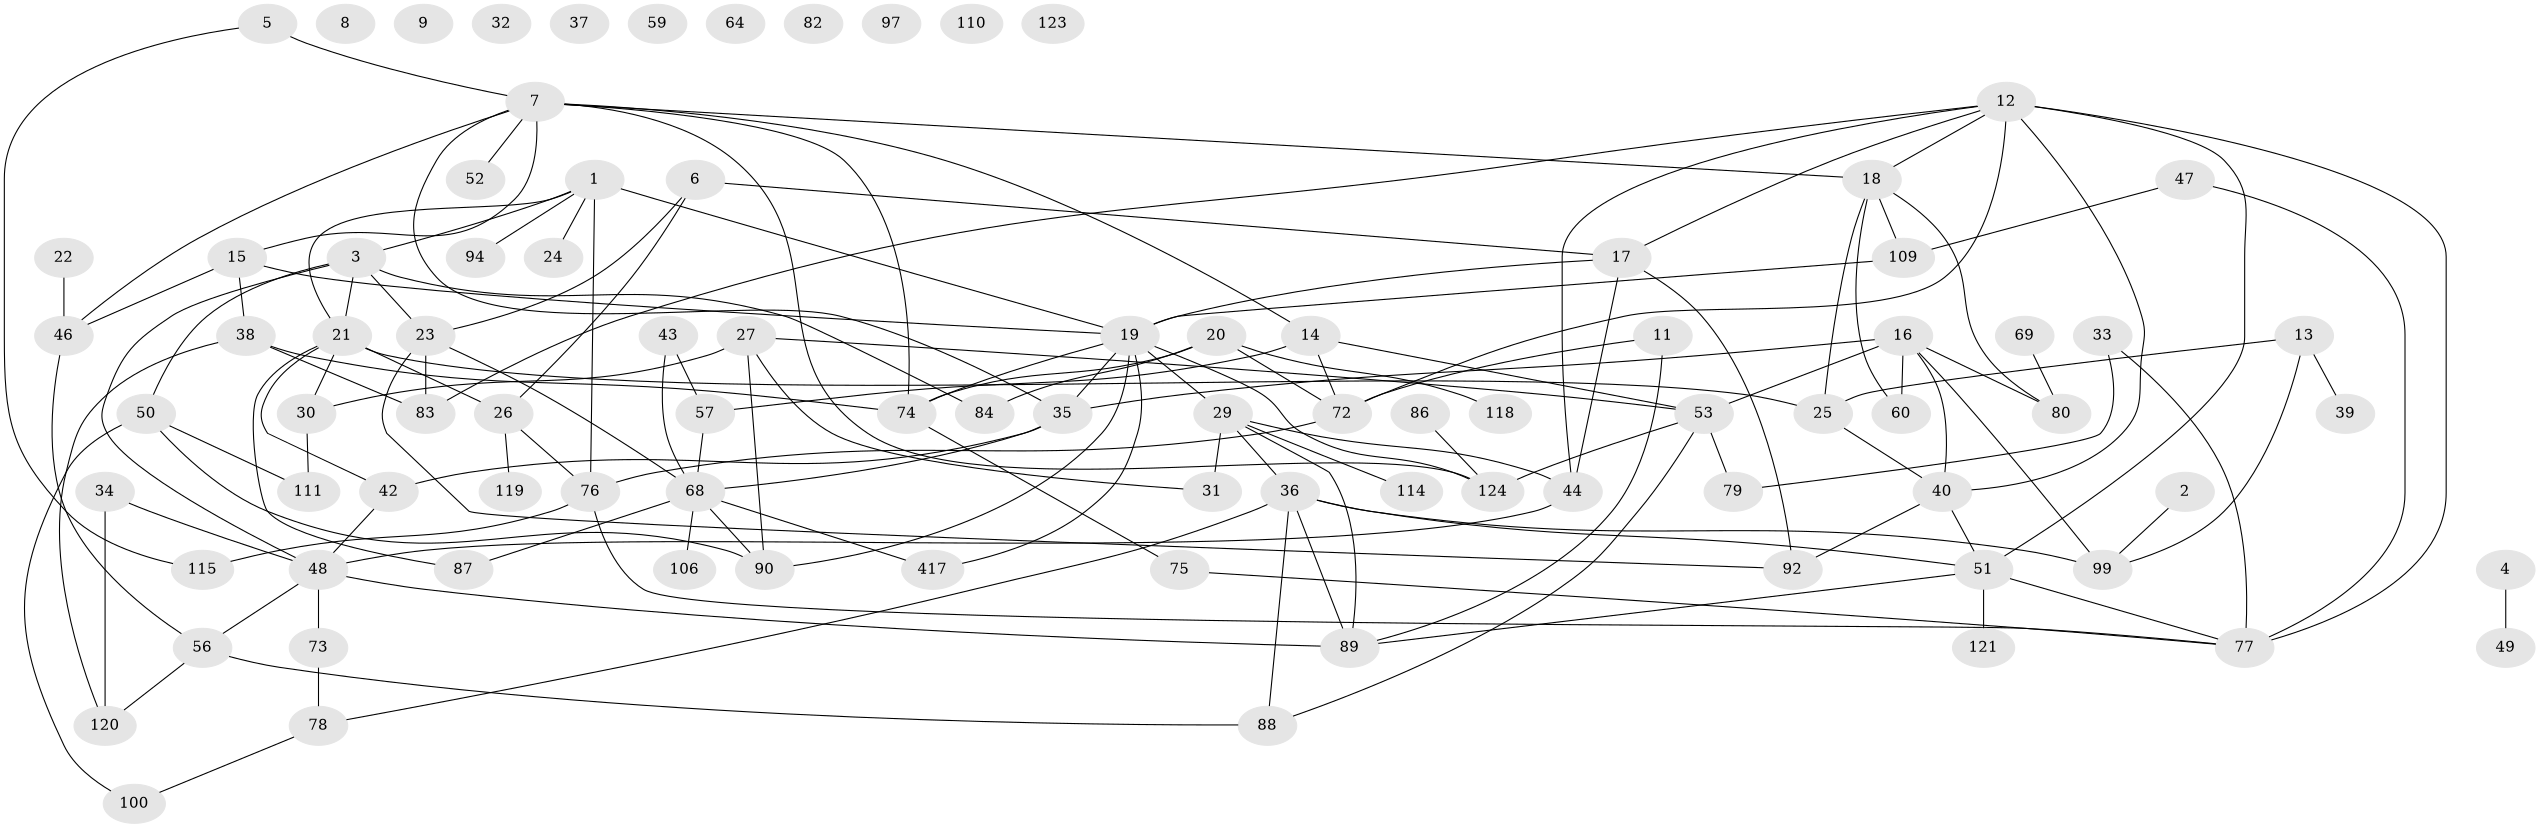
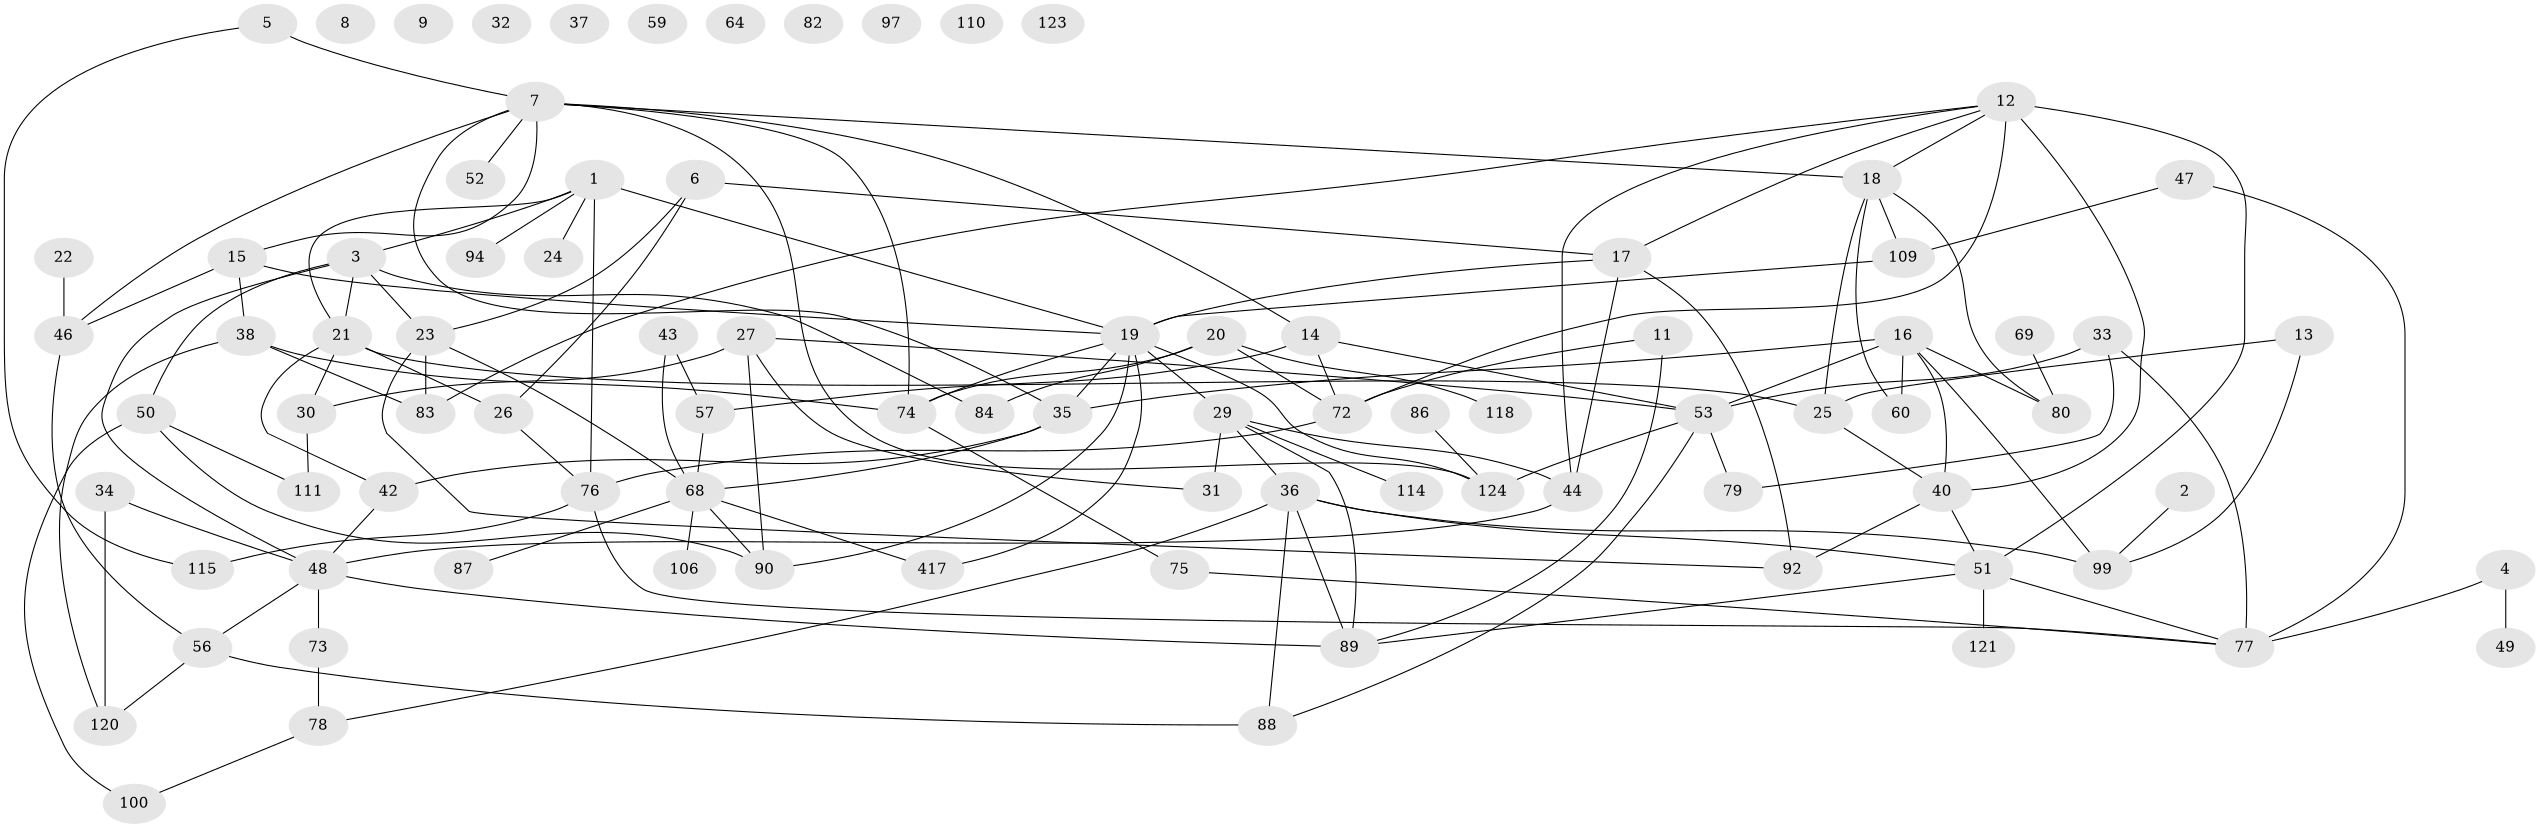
edge "12" -- "77": now "4" -- "77"
edge "33" -- "53": added
node "39": removed
node "119": removed
edge "21" -- "87": removed
